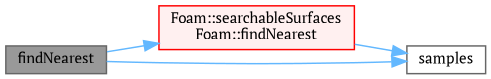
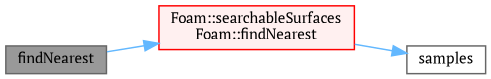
edge "findNearest" -> "samples": removed
